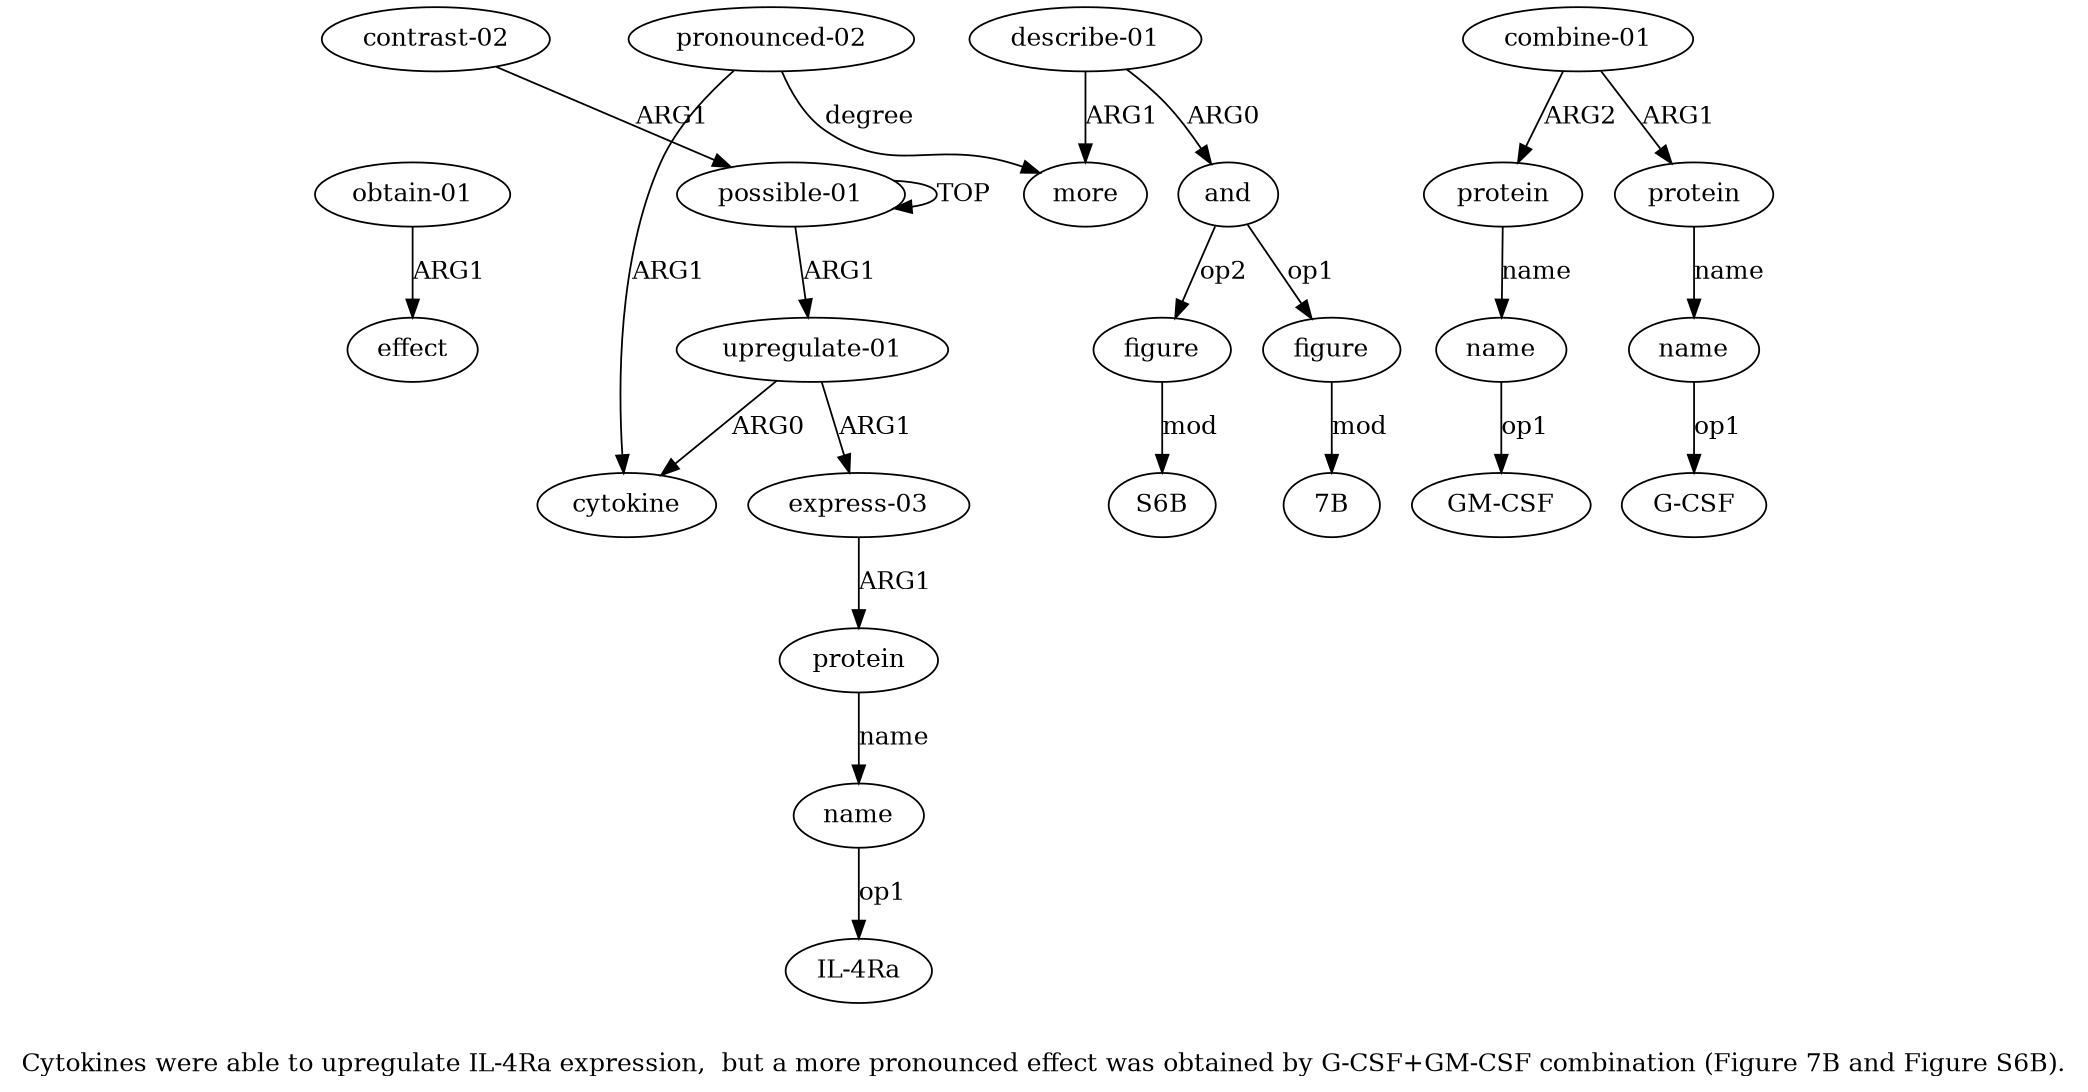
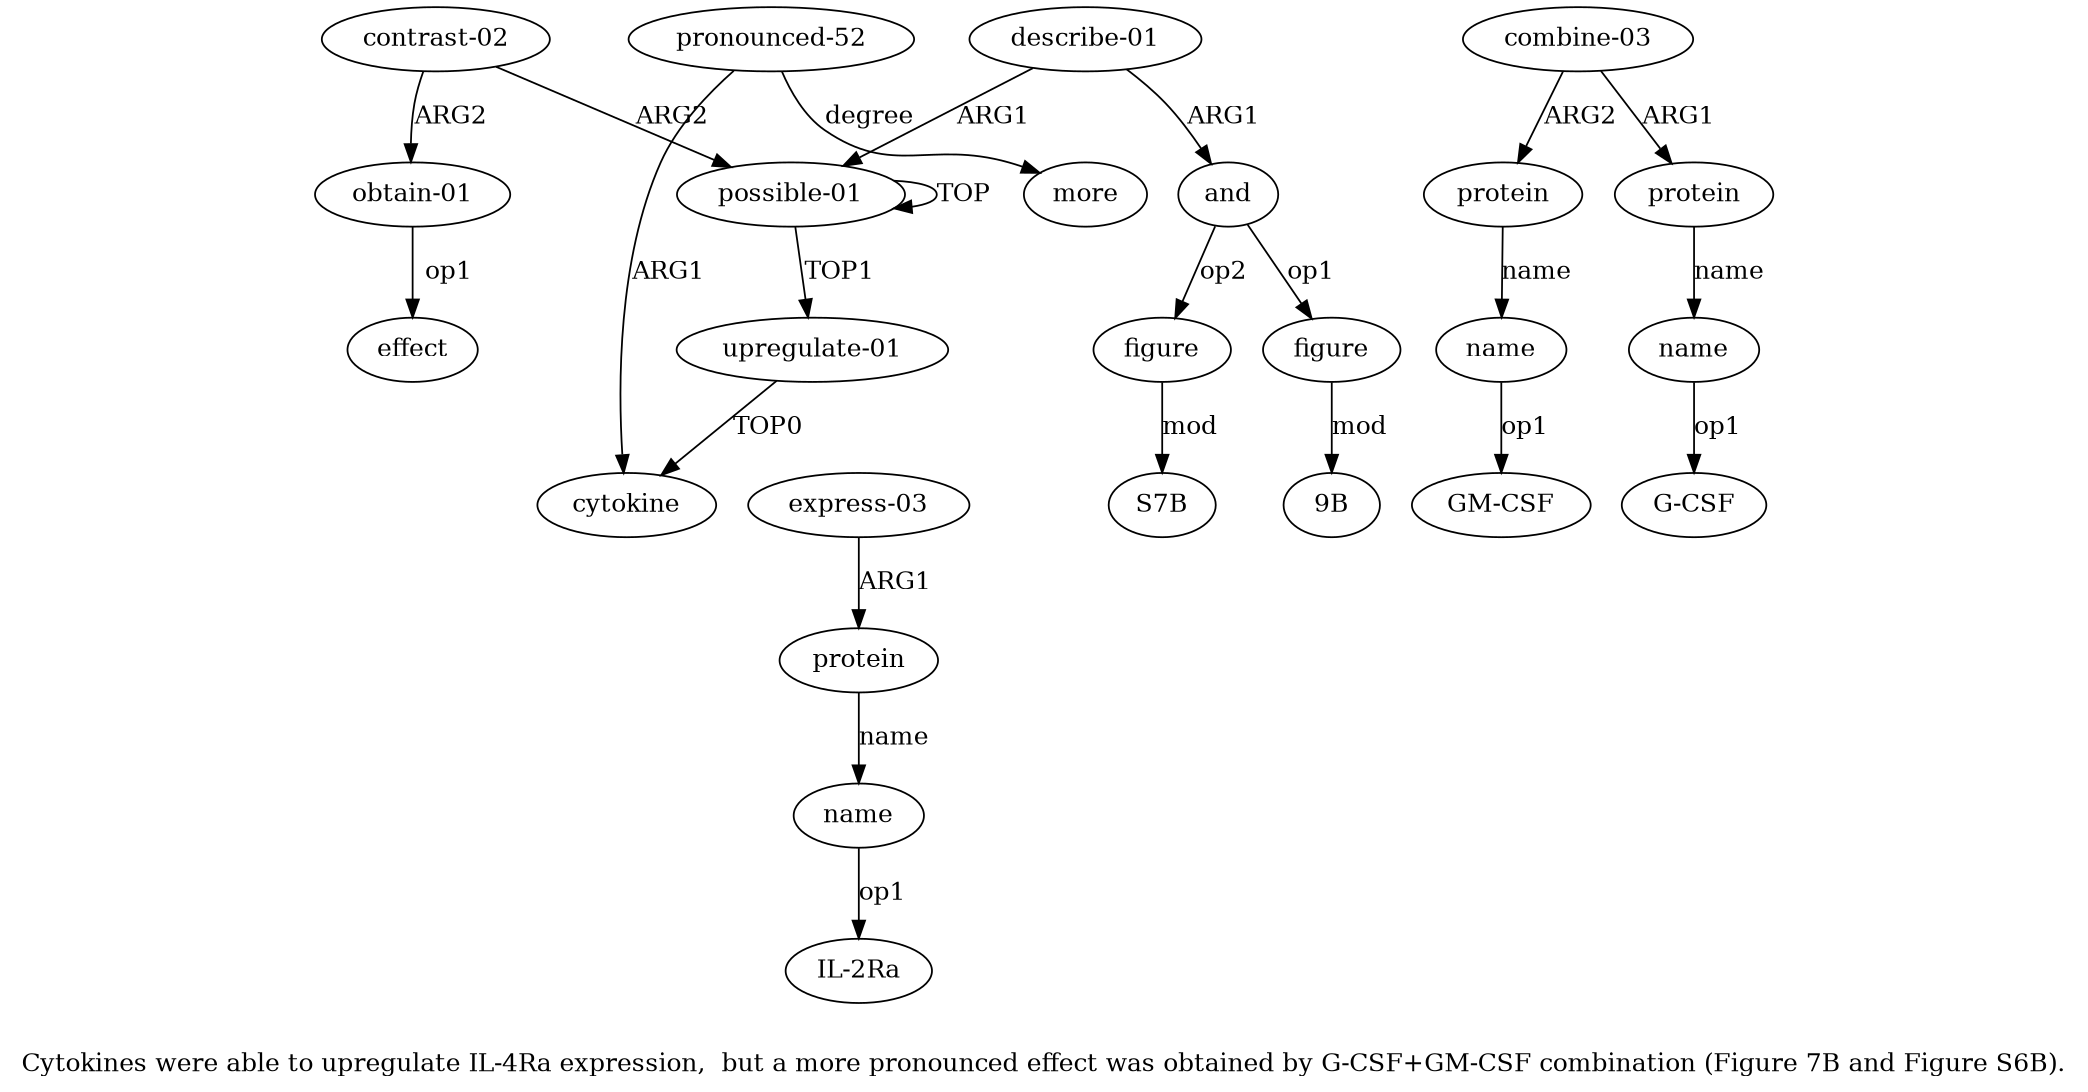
node "pronounced-02": label "pronounced-02" -> "pronounced-52"
node "combine-01": label "combine-01" -> "combine-03"
edge "contrast-02" -> "obtain-01": added, label "ARG2"
edge "describe-01" -> "more": now "describe-01" -> "possible-01"
edge "contrast-02" -> "possible-01": label "ARG1" -> "ARG2"
edge "describe-01" -> "and": label "ARG0" -> "ARG1"
edge "obtain-01" -> "effect": label "ARG1" -> "op1"
edge "possible-01" -> "upregulate-01": label "ARG1" -> "TOP1"
edge "upregulate-01" -> "express-03": removed, label "ARG1"
edge "upregulate-01" -> "cytokine": label "ARG0" -> "TOP0"
node "S6B": label "S6B" -> "S7B"
node "7B": label "7B" -> "9B"
node "IL-4Ra": label "IL-4Ra" -> "IL-2Ra"
